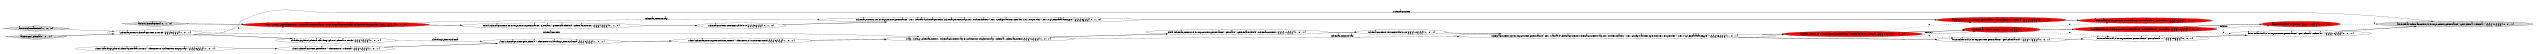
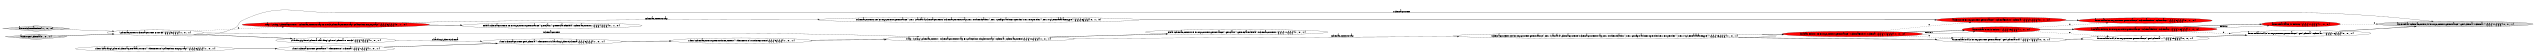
node "assertSchemaExists['0', '1', '0']": removed
node "schemaContexts.setAccessible(true)@@@5@@@['0', '1', '0']": removed
node "schemaContexts.setAccessible(true)@@@12@@@['1', '0', '1']": removed
